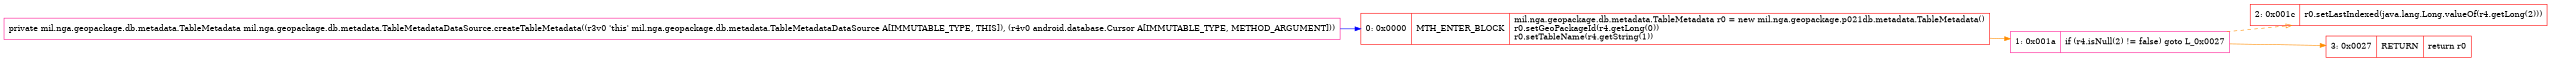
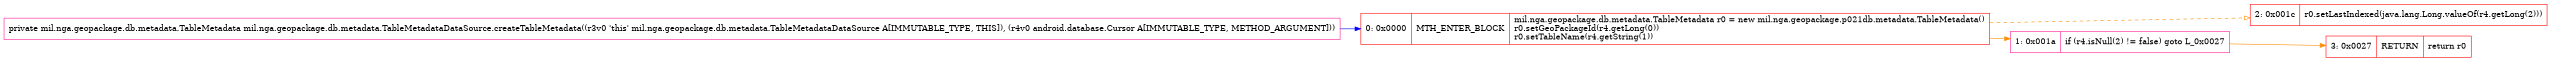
edge "1: 0x001a" -> "2: 0x001c": now "0: 0x0000" -> "2: 0x001c"
